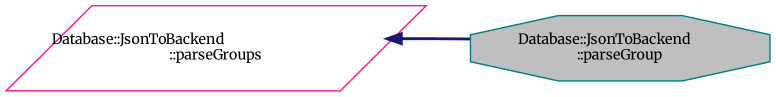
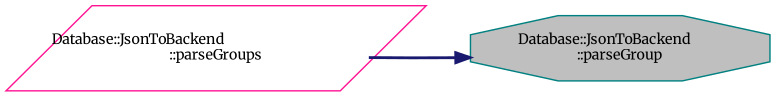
edge "Database::JsonToBackend ::parseGroup" -> "Database::JsonToBackend ::parseGroups": reversed
